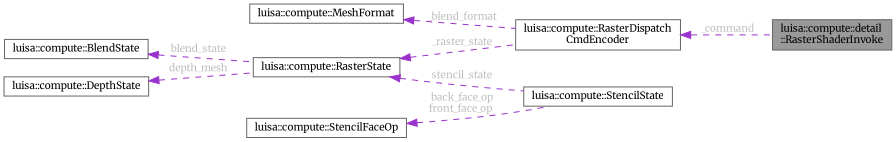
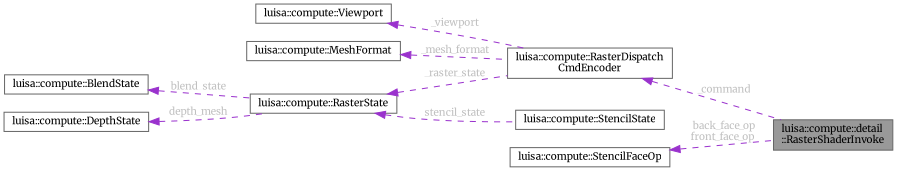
node "luisa::compute::Viewport": added
edge "luisa::compute::RasterDispatch CmdEncoder" -> "luisa::compute::MeshFormat": label " _blend_format" -> " _mesh_format"
edge "luisa::compute::StencilState" -> "luisa::compute::StencilFaceOp": now "luisa::compute::detail ::RasterShaderInvoke" -> "luisa::compute::StencilFaceOp"
